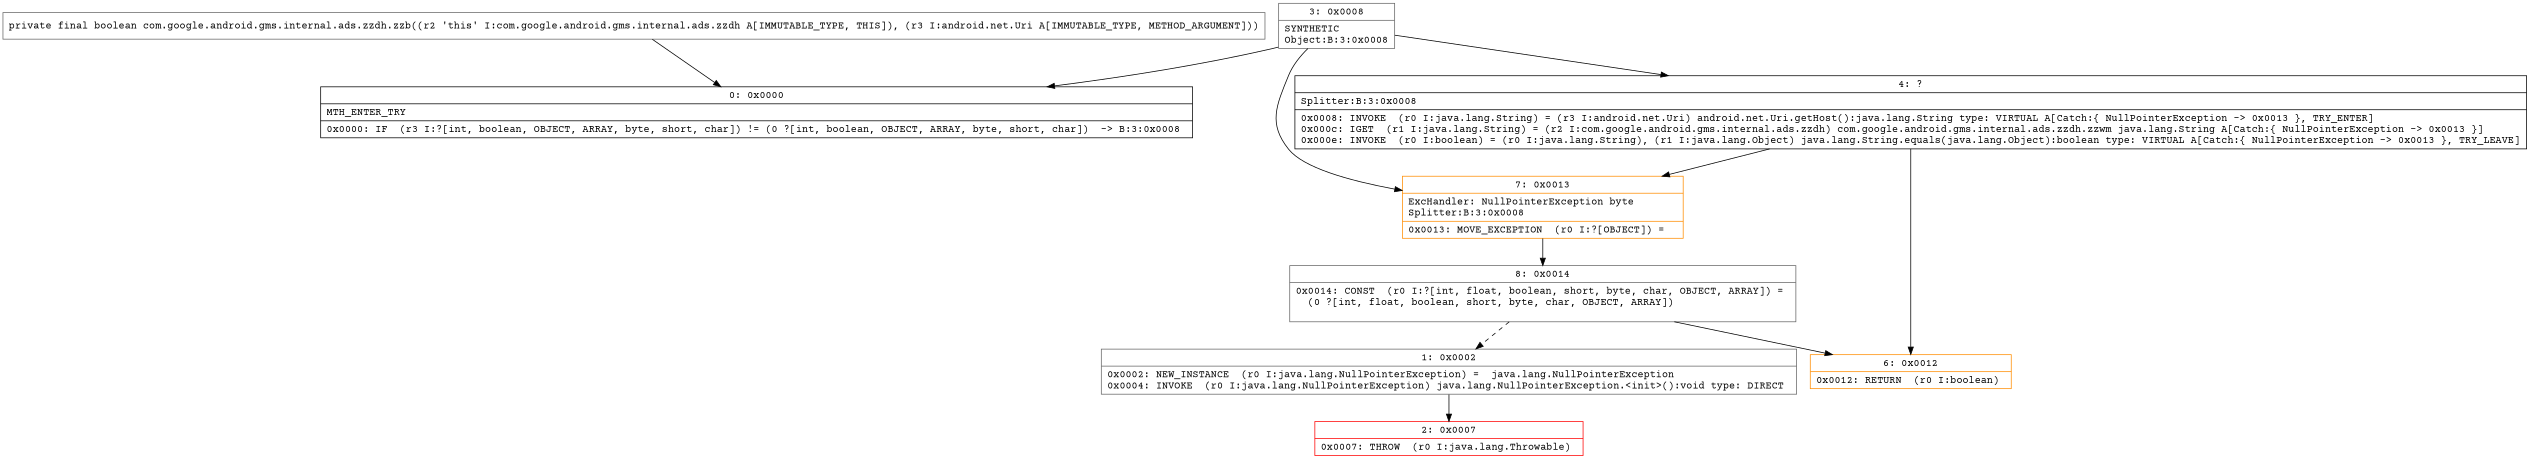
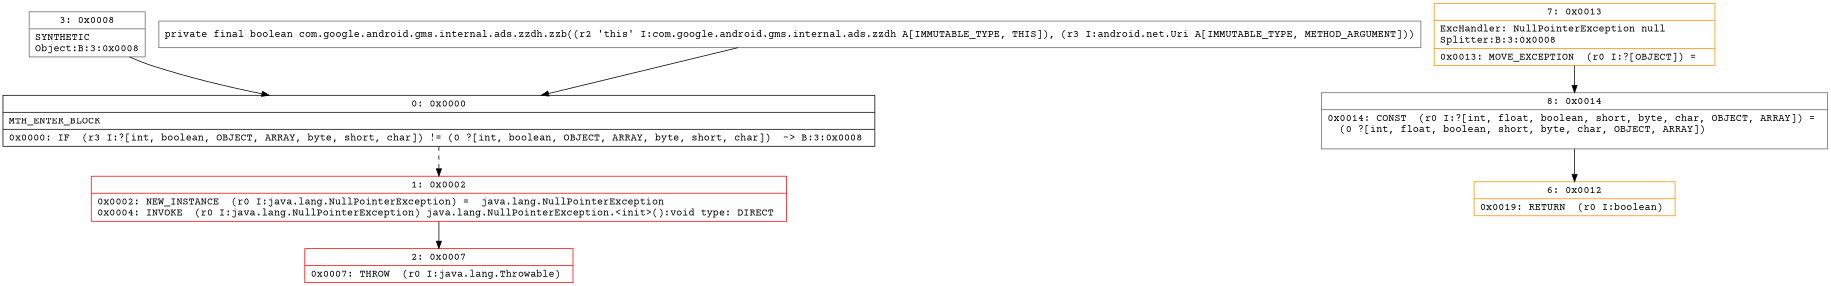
node "0: 0x0000": text "MTH_ENTER_TRY" -> "MTH_ENTER_BLOCK"
node "4: ?": removed
edge "3: 0x0008" -> "7: 0x0013": removed
node "7: 0x0013": text "ExcHandler: NullPointerException byte" -> "ExcHandler: NullPointerException null"
edge "8: 0x0014" -> "1: 0x0002": now "0: 0x0000" -> "1: 0x0002"
node "1: 0x0002": color gray40 -> red
node "6: 0x0012": text "0x0012: RETURN  (r0 I:boolean)" -> "0x0019: RETURN  (r0 I:boolean)"
